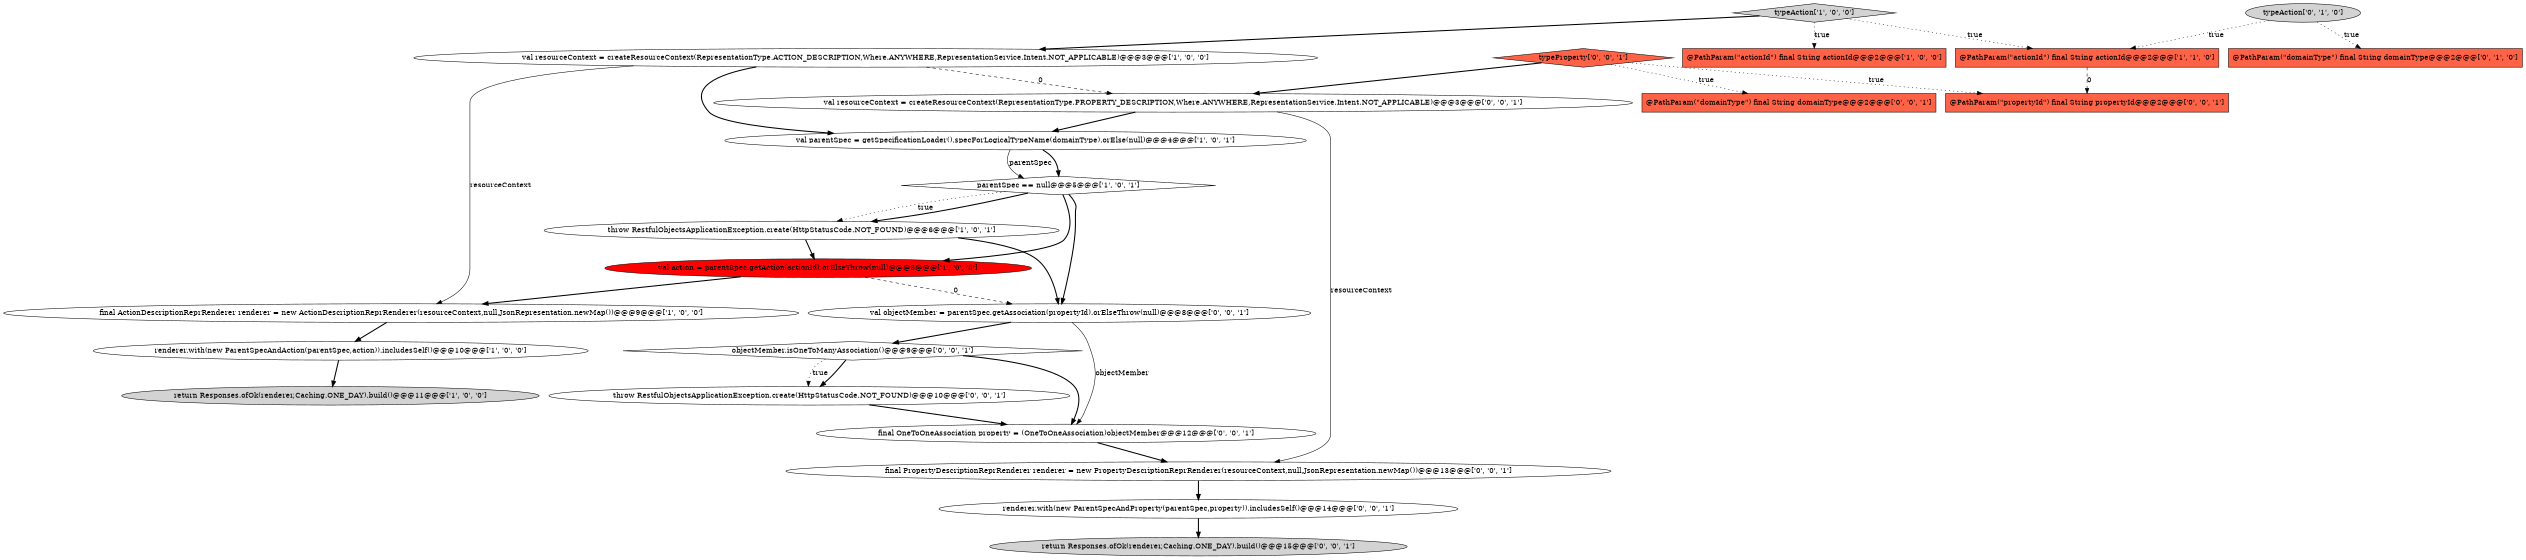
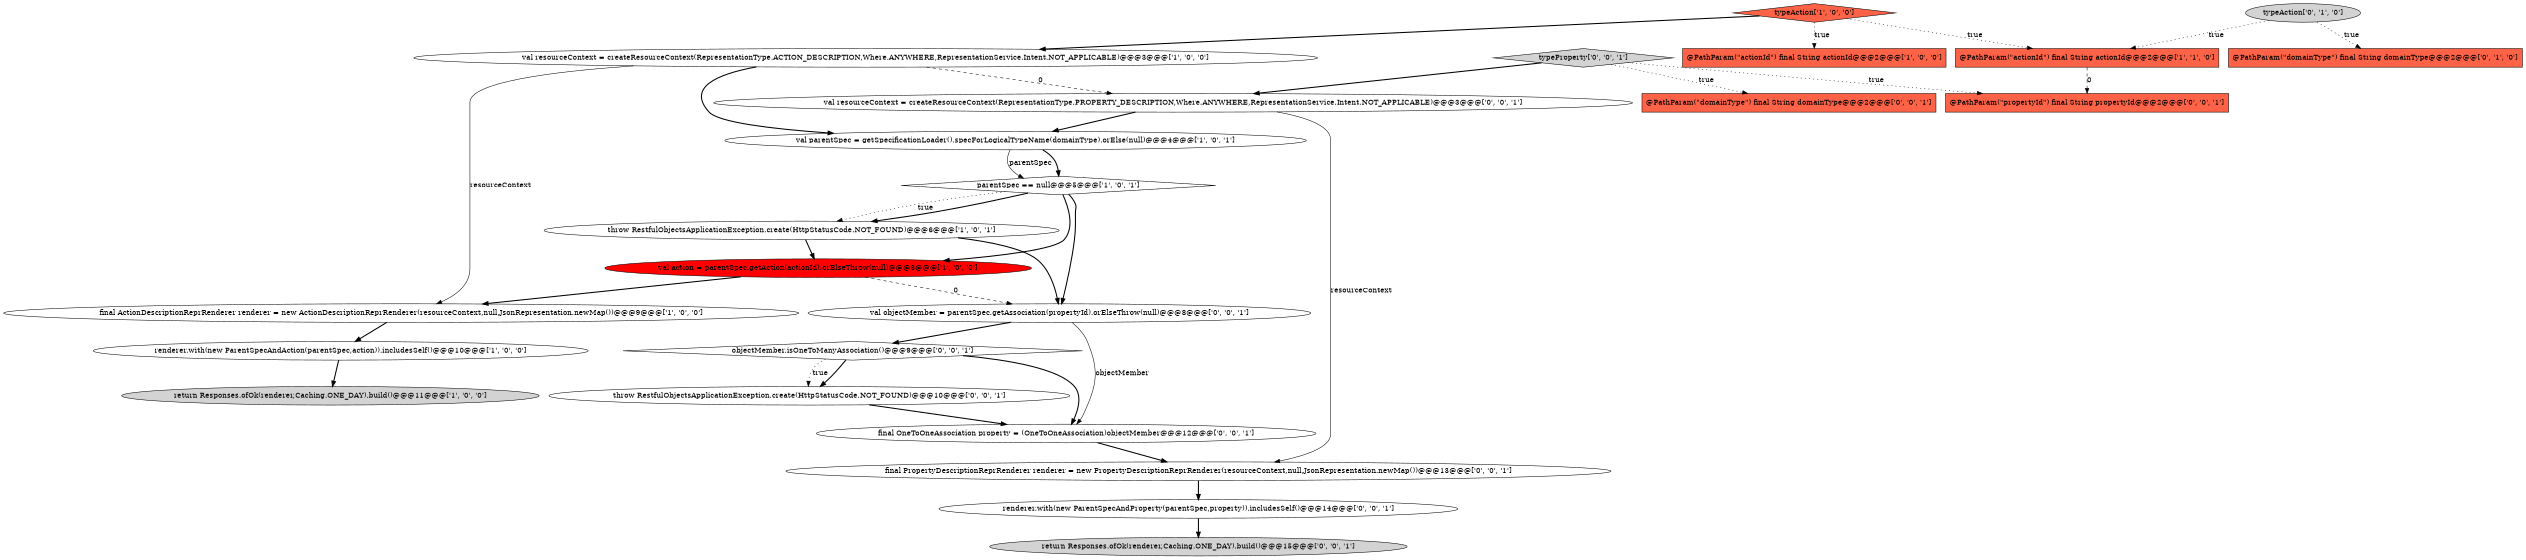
node "typeAction['1', '0', '0']": fillcolor lightgray -> tomato
node "typeProperty['0', '0', '1']": fillcolor tomato -> lightgray
